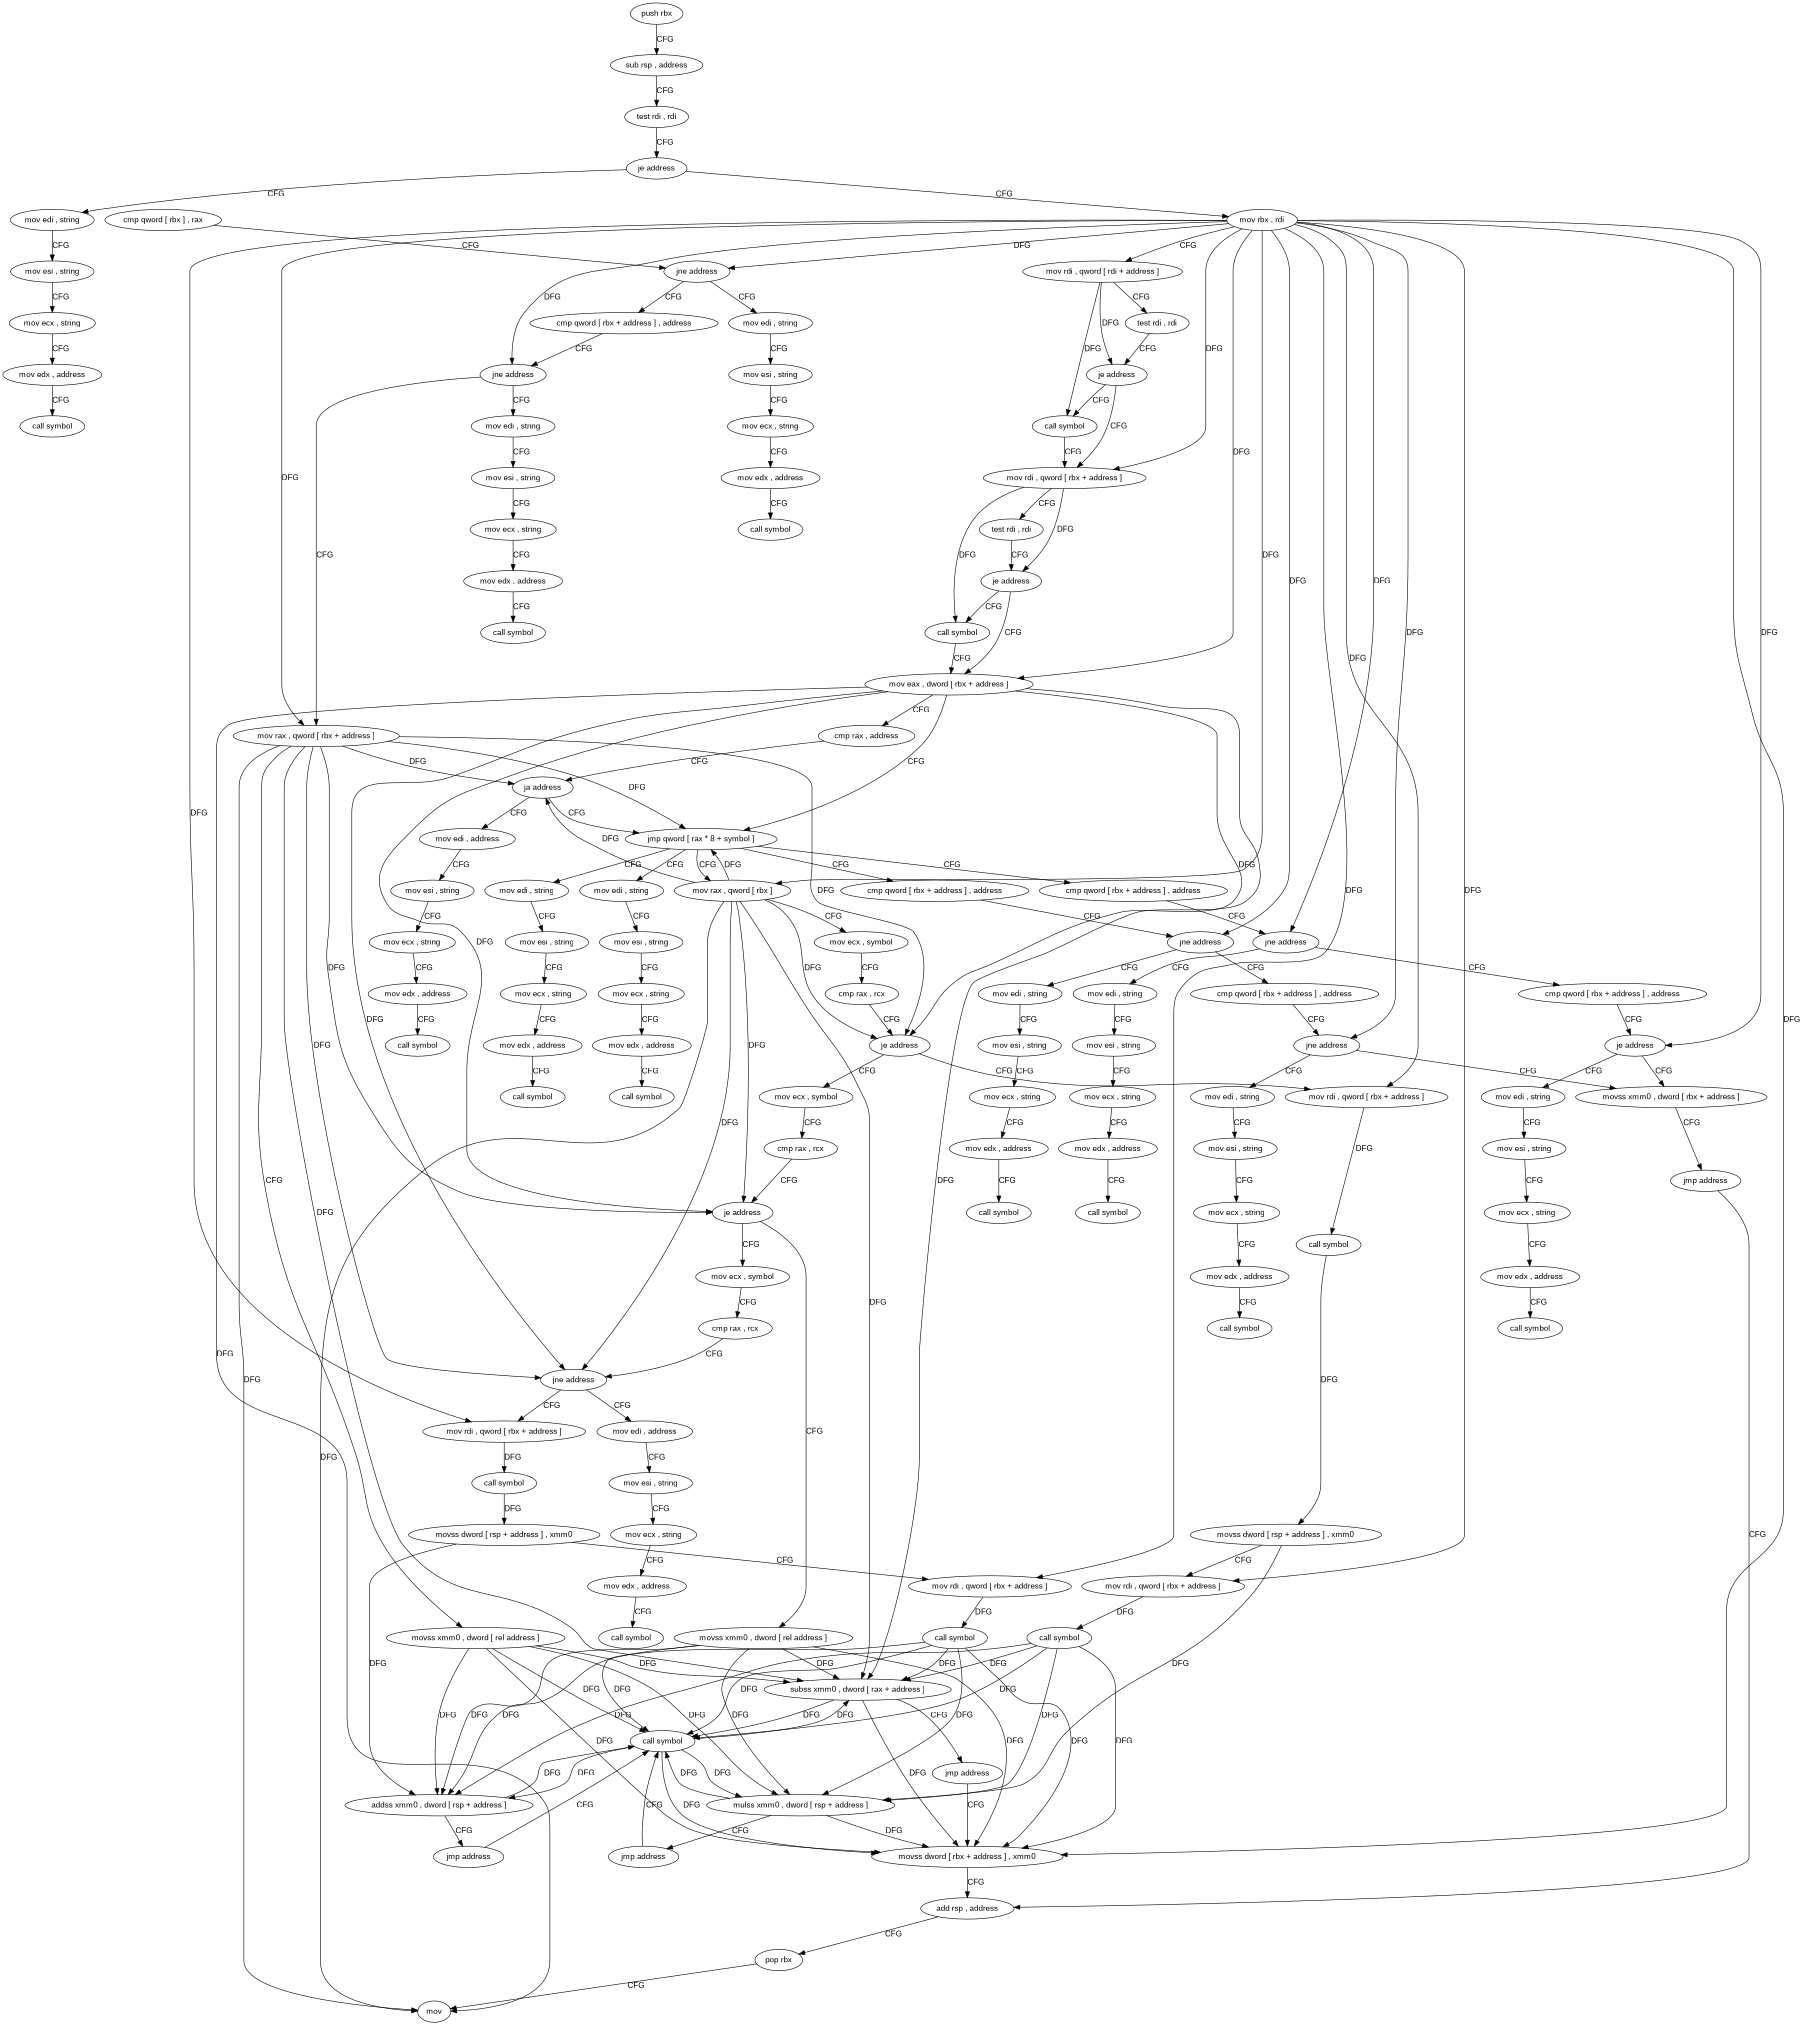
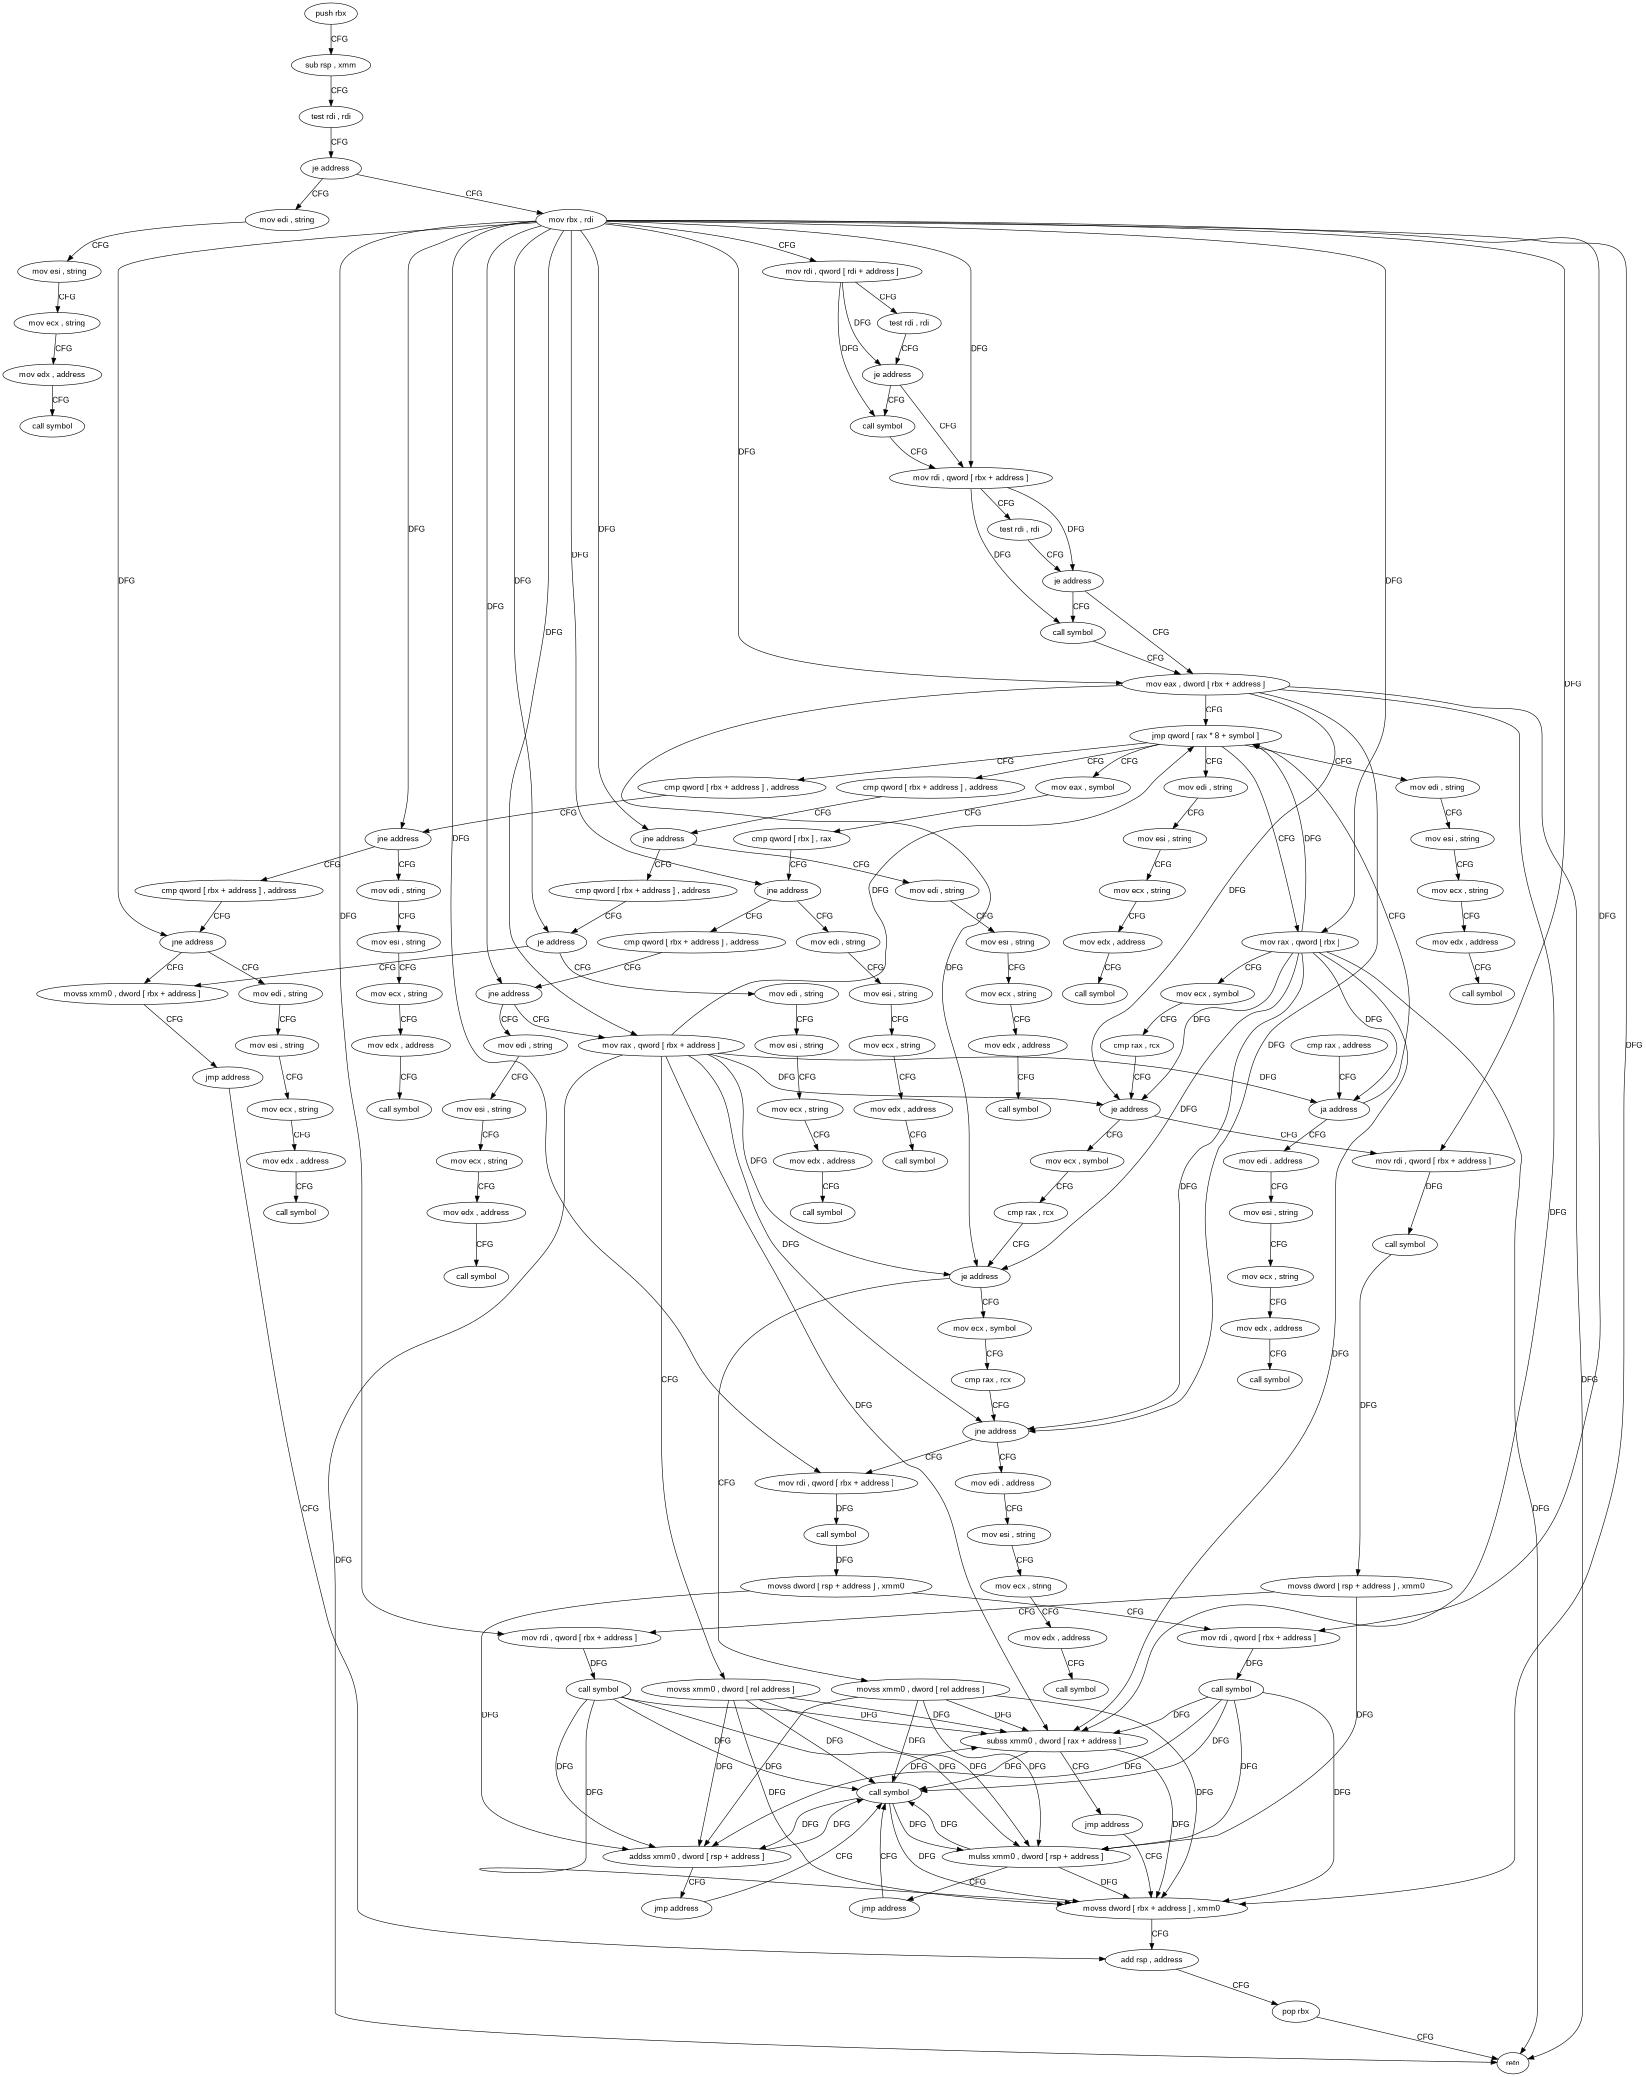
node "sub rsp , address": label "sub rsp , address" -> "sub rsp , xmm"
edge "mov eax , dword [ rbx + address ]" -> "cmp rax , address": removed, label "CFG"
node "mov eax , symbol": added
node "mov": label "mov" -> "retn"
